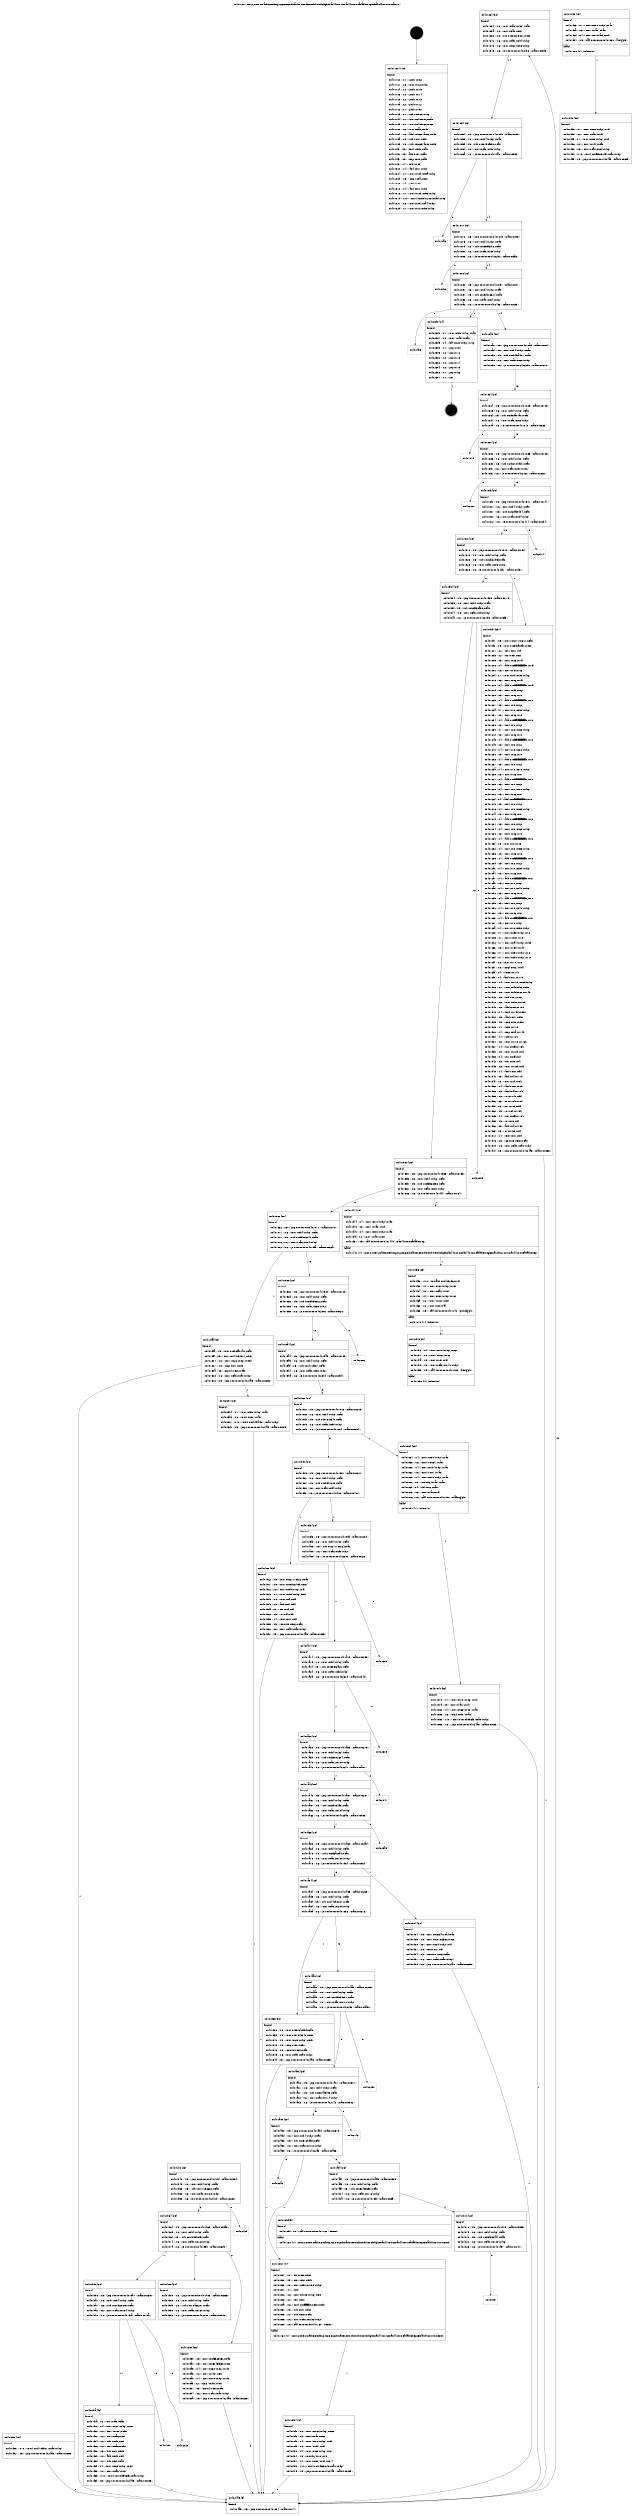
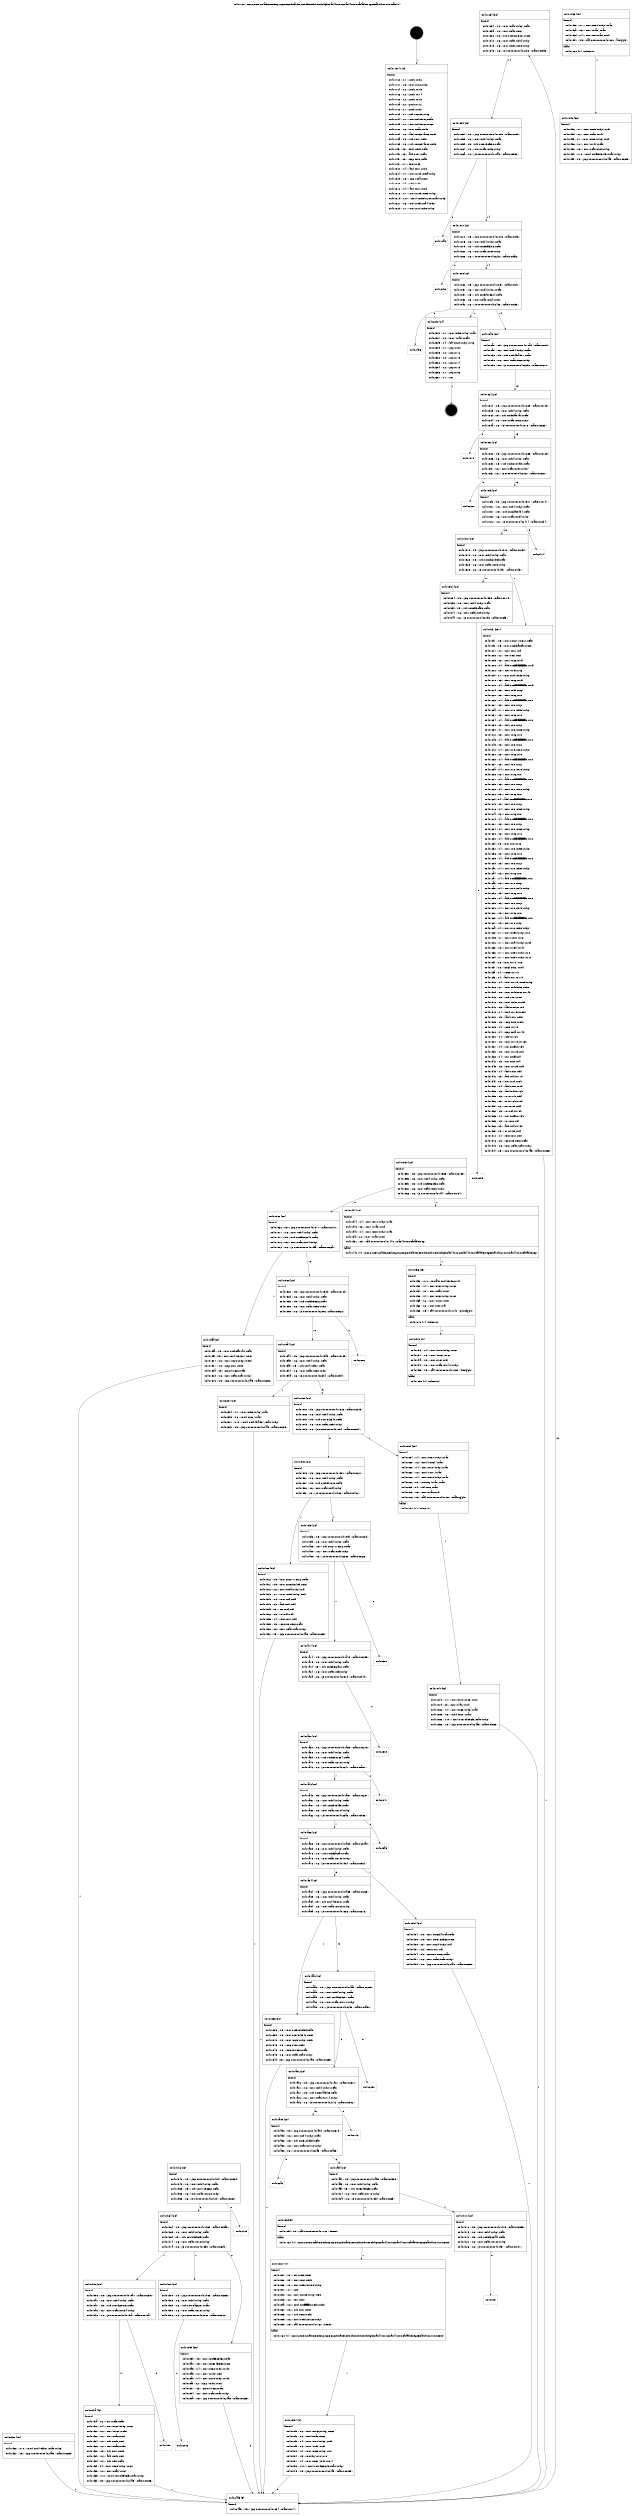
edge "0x401934 [28]" -> "0x401950 [28]": removed, label "12"
edge "0x401dfa [30]" -> "0x4023b4 [28]": now "0x4019a4 [28]" -> "0x4023b4 [28]"
edge "0x401a14 [28]" -> "0x401a30 [28]": removed, label "7"
edge "0x401ad8 [28]" -> "0x401ec4 [44]": now "0x401ebf [5]" -> "0x401ec4 [44]"
edge "0x401b9c [28]" -> "0x4020c8": now "0x401b80 [28]" -> "0x4020c8"
